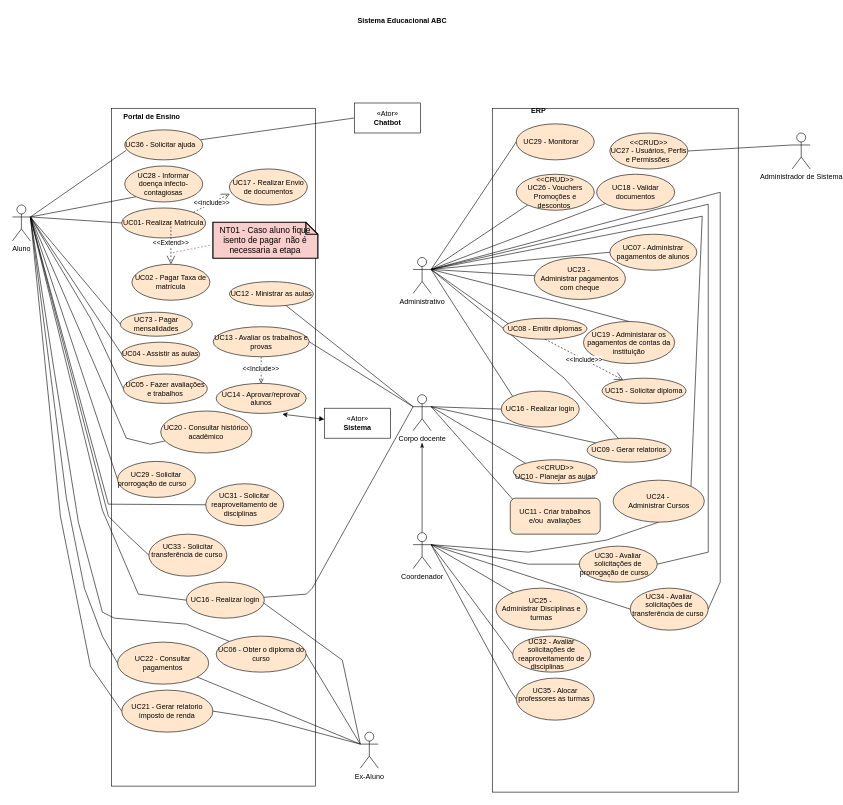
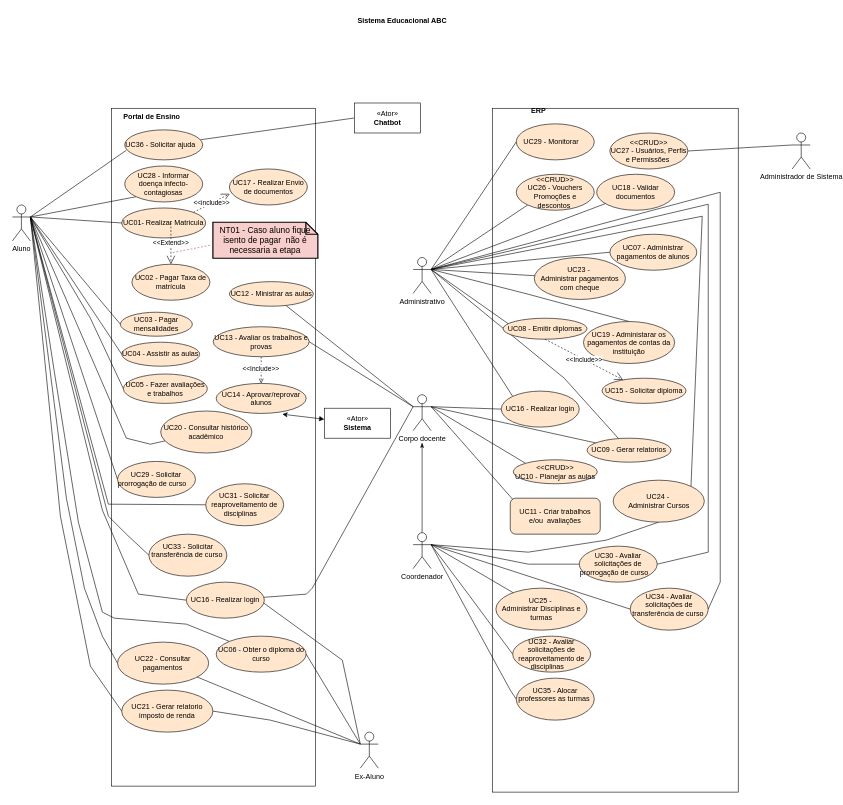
node "UC73 - Pagar mensalidades": label "UC73 - Pagar mensalidades" -> "UC03 - Pagar mensalidades"
